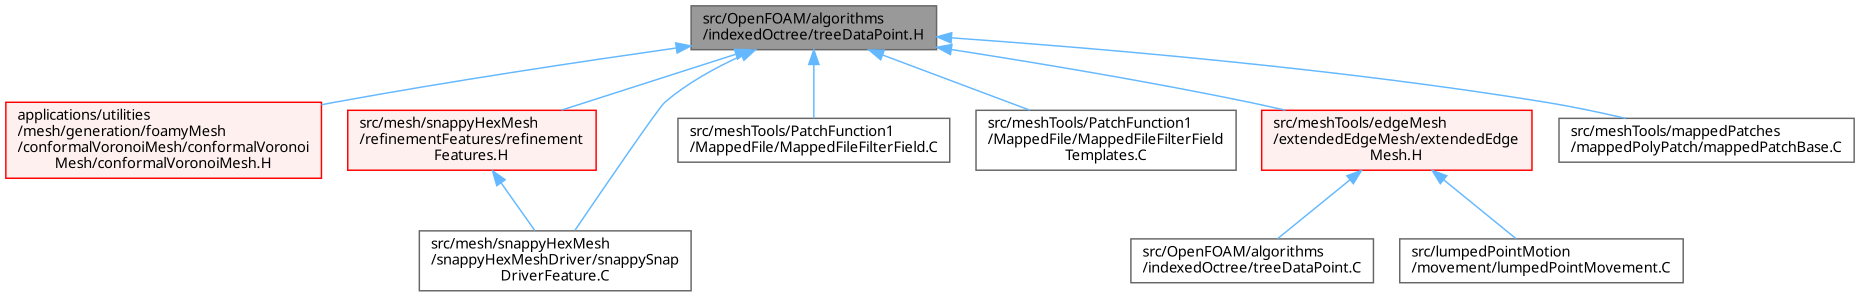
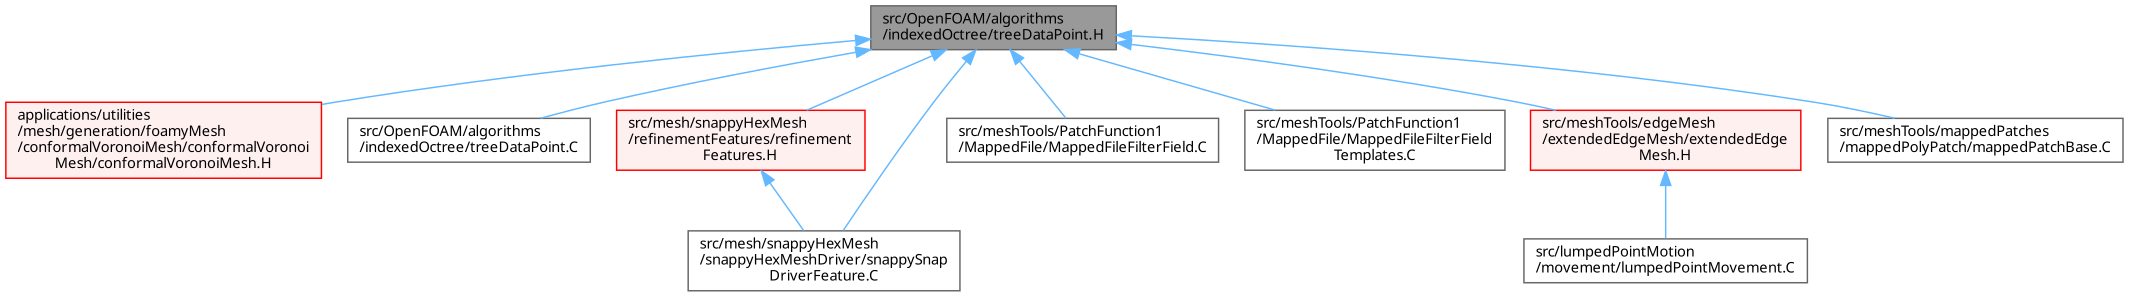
edge "src/OpenFOAM/algorithms /indexedOctree/treeDataPoint.C" -> "src/meshTools/edgeMesh /extendedEdgeMesh/extendedEdge Mesh.H": now "src/OpenFOAM/algorithms /indexedOctree/treeDataPoint.C" -> "src/OpenFOAM/algorithms /indexedOctree/treeDataPoint.H"
